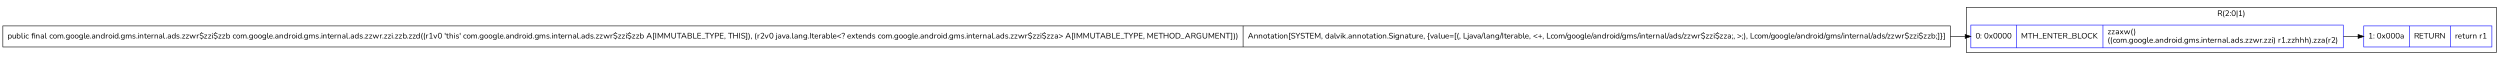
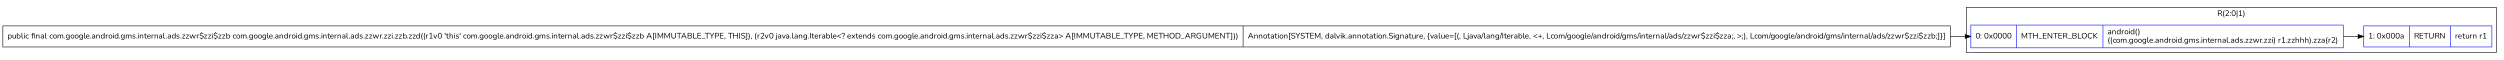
node "0: 0x0000": text "zzaxw()" -> "android()"
